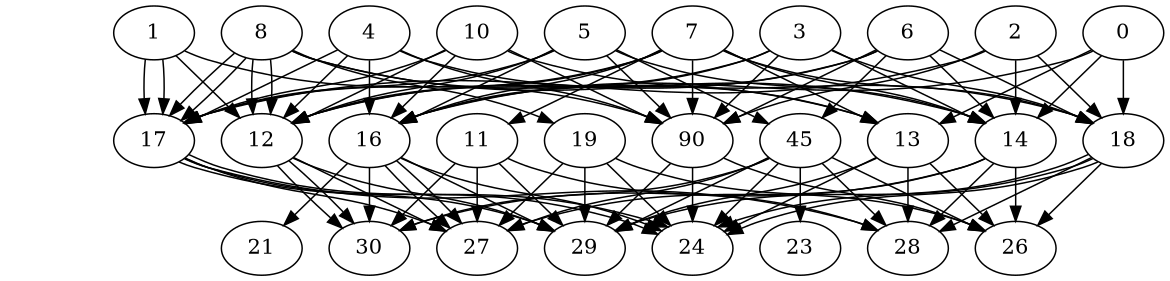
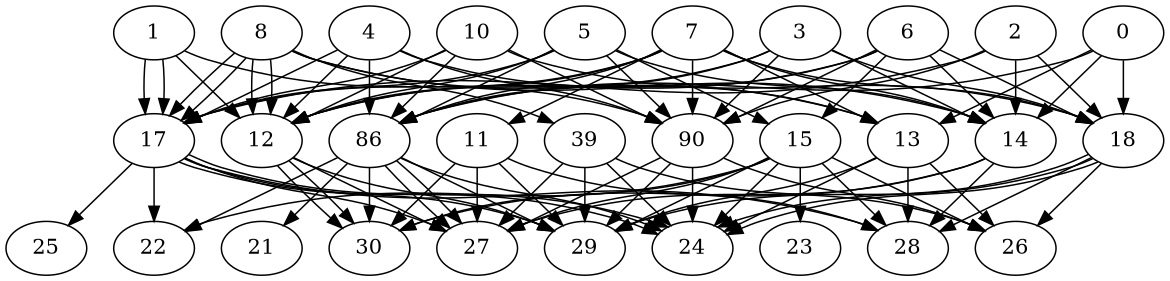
node "16": label "16" -> "86"
node "19": label "19" -> "39"
node "45": label "45" -> "15"
edge "14" -> "26": removed
edge "90" -> "27": added
node "25": added
node "22": added
